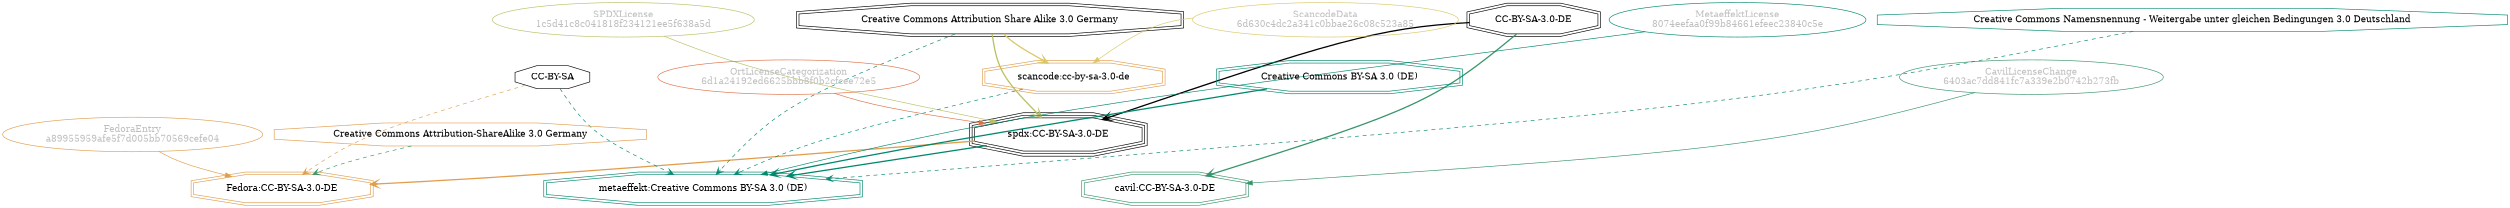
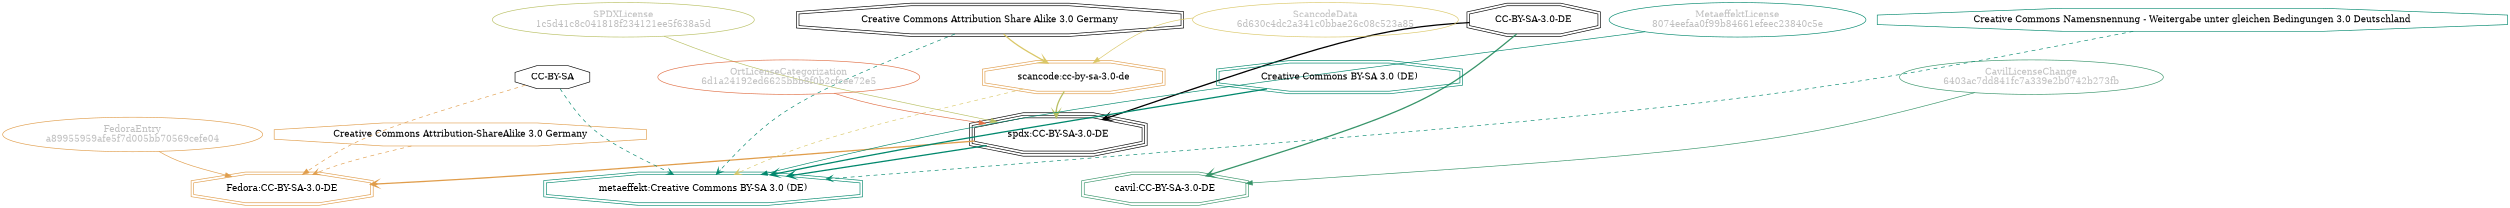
edge "Creative Commons Attribution Share Alike 3.0 Germany" -> "spdx:CC-BY-SA-3.0-DE": now "scancode:cc-by-sa-3.0-de" -> "spdx:CC-BY-SA-3.0-DE"
edge "CC-BY-SA" -> "Fedora:CC-BY-SA-3.0-DE": arrowhead vee -> normal
edge "scancode:cc-by-sa-3.0-de" -> "metaeffekt:Creative Commons BY-SA 3.0 (DE)": color #00876c -> #dac767
edge "Creative Commons Attribution-ShareAlike 3.0 Germany" -> "Fedora:CC-BY-SA-3.0-DE": color #379469 -> #e09d4b
